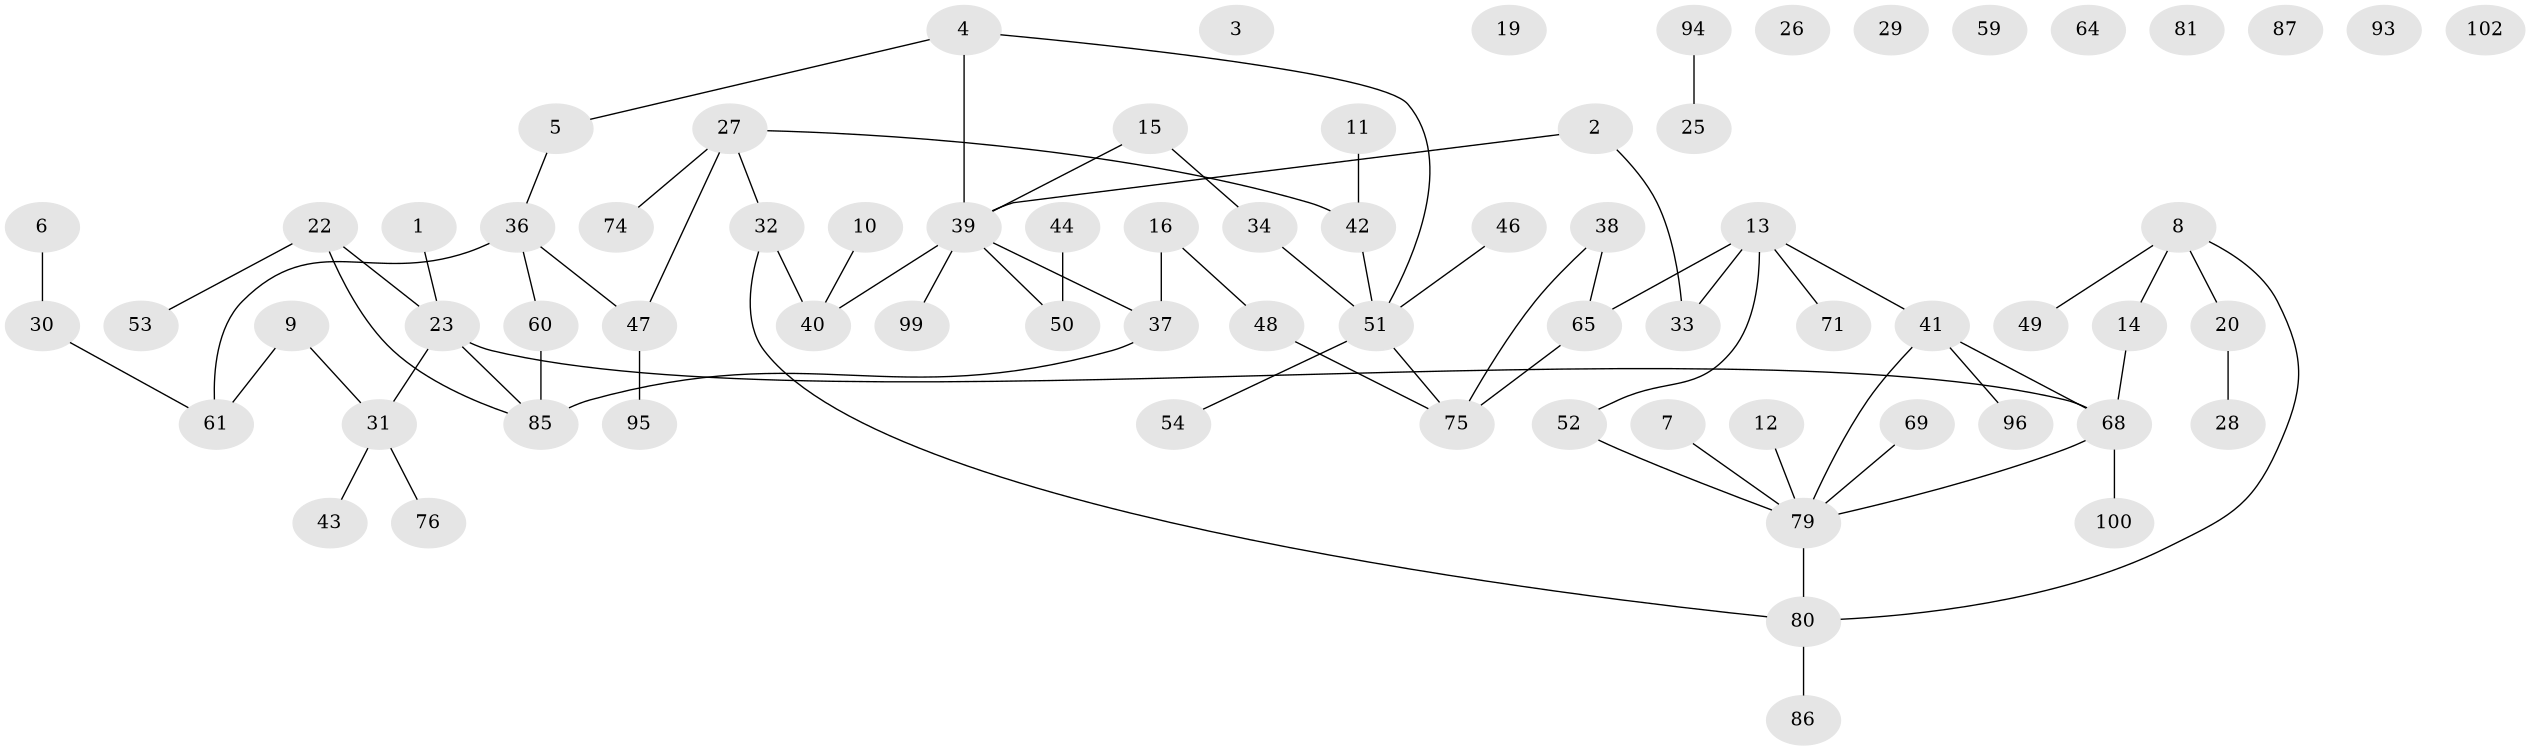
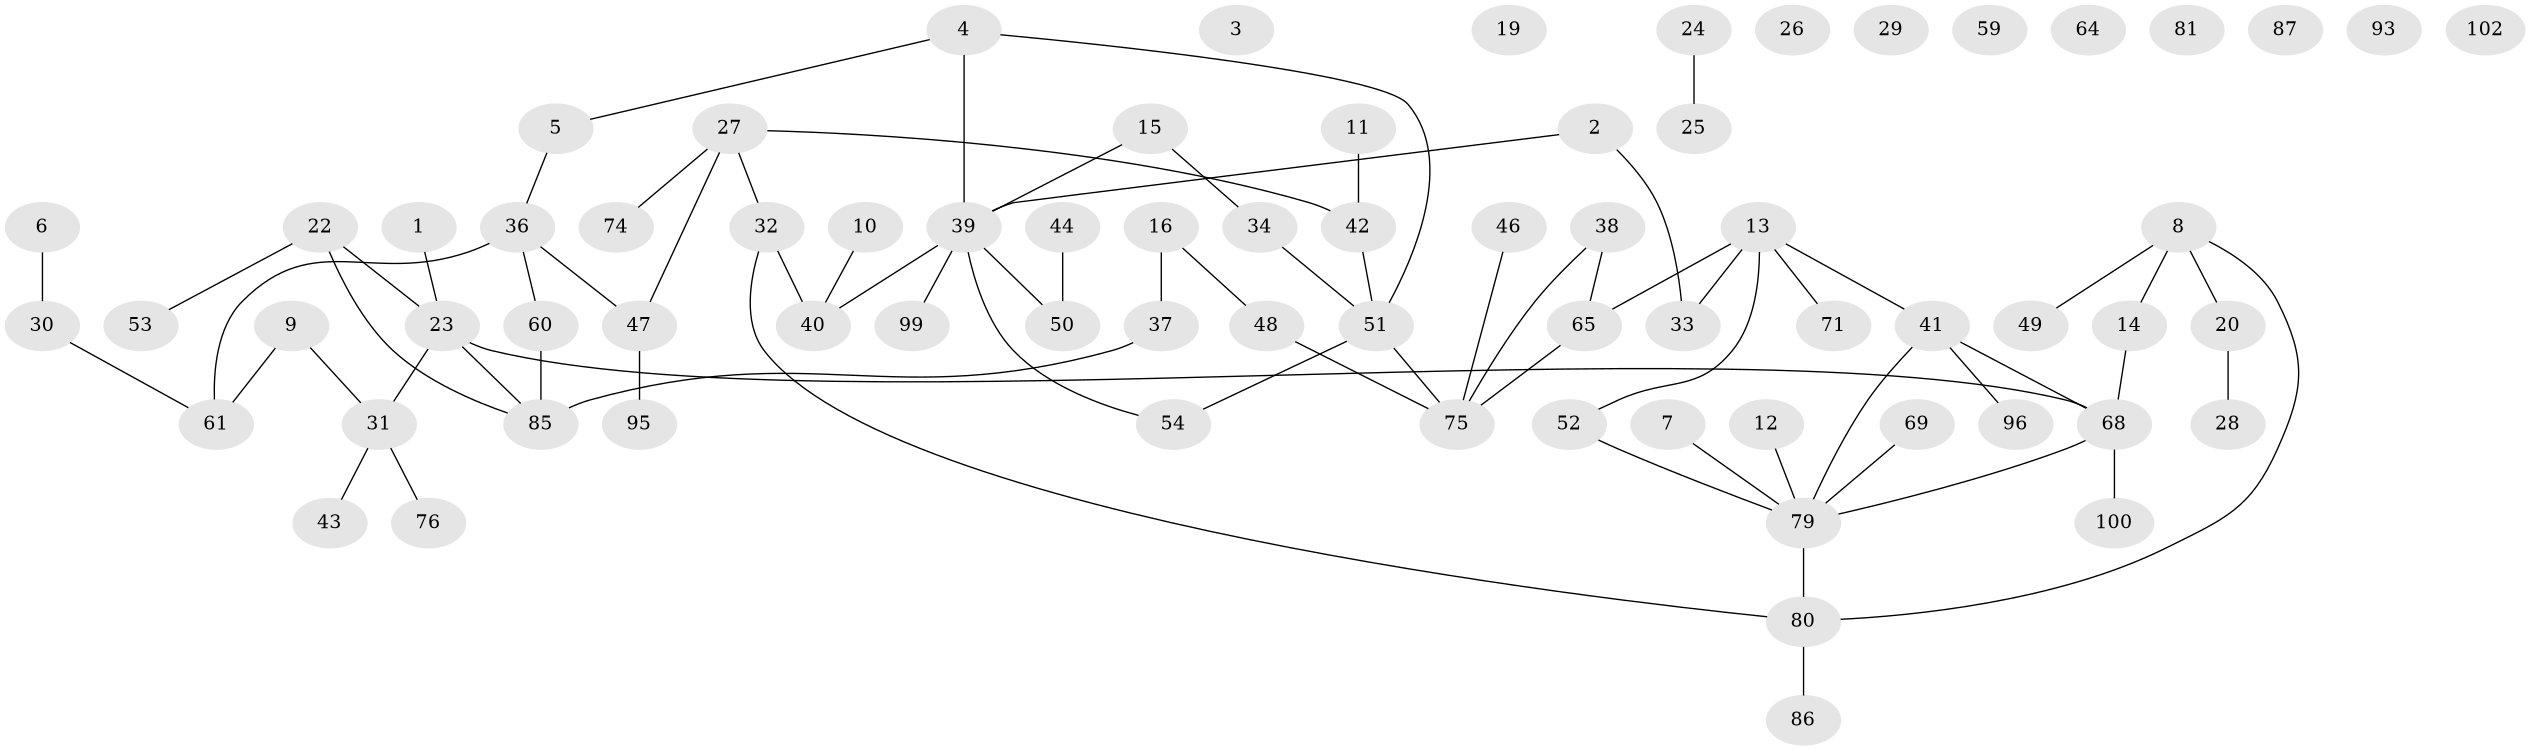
node "94": label "94" -> "24"
edge "39" -- "37": now "39" -- "54"
edge "46" -- "51": now "46" -- "75"
